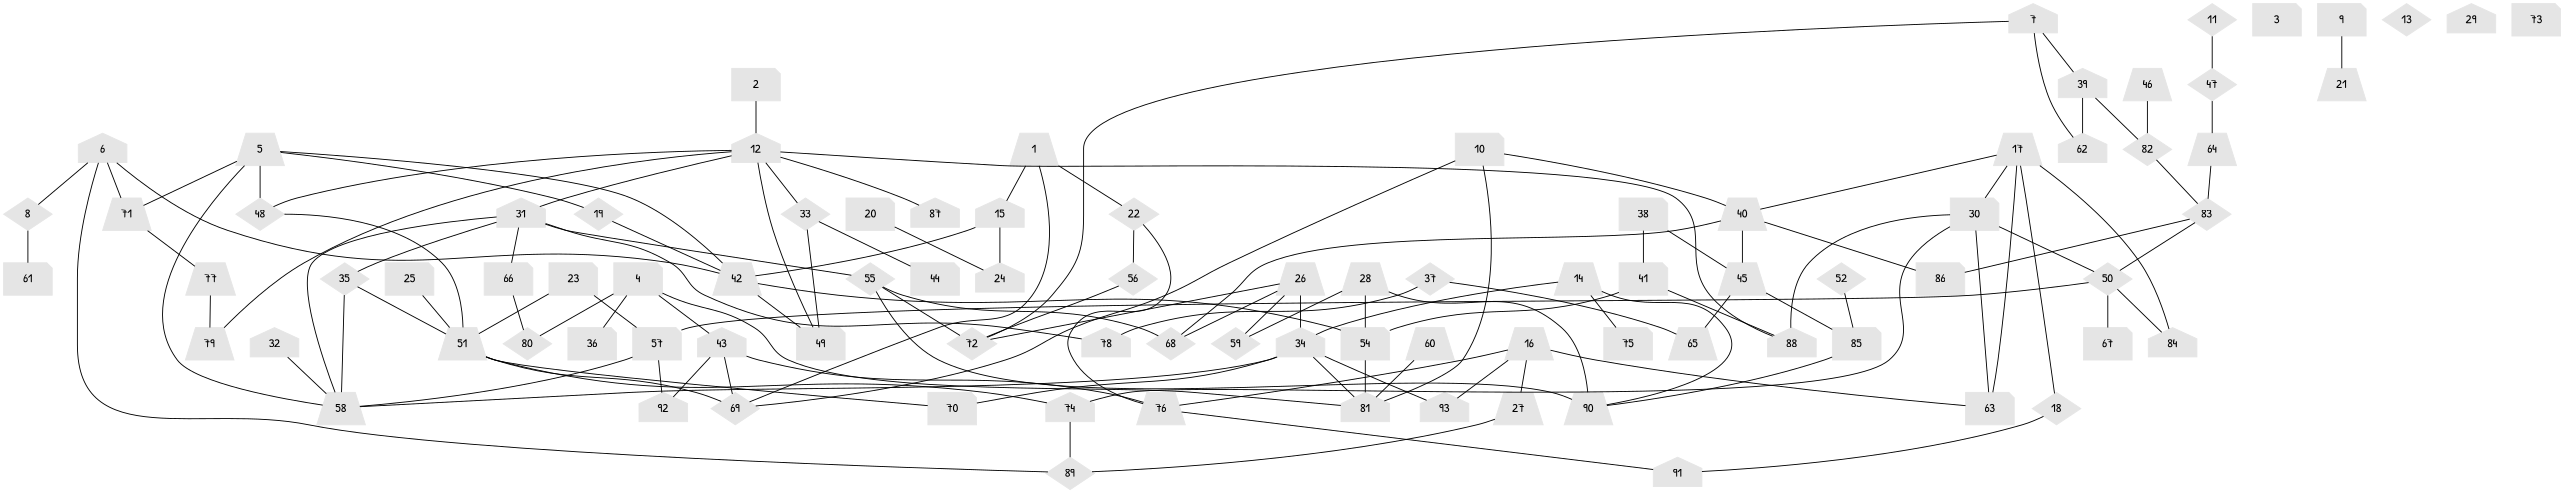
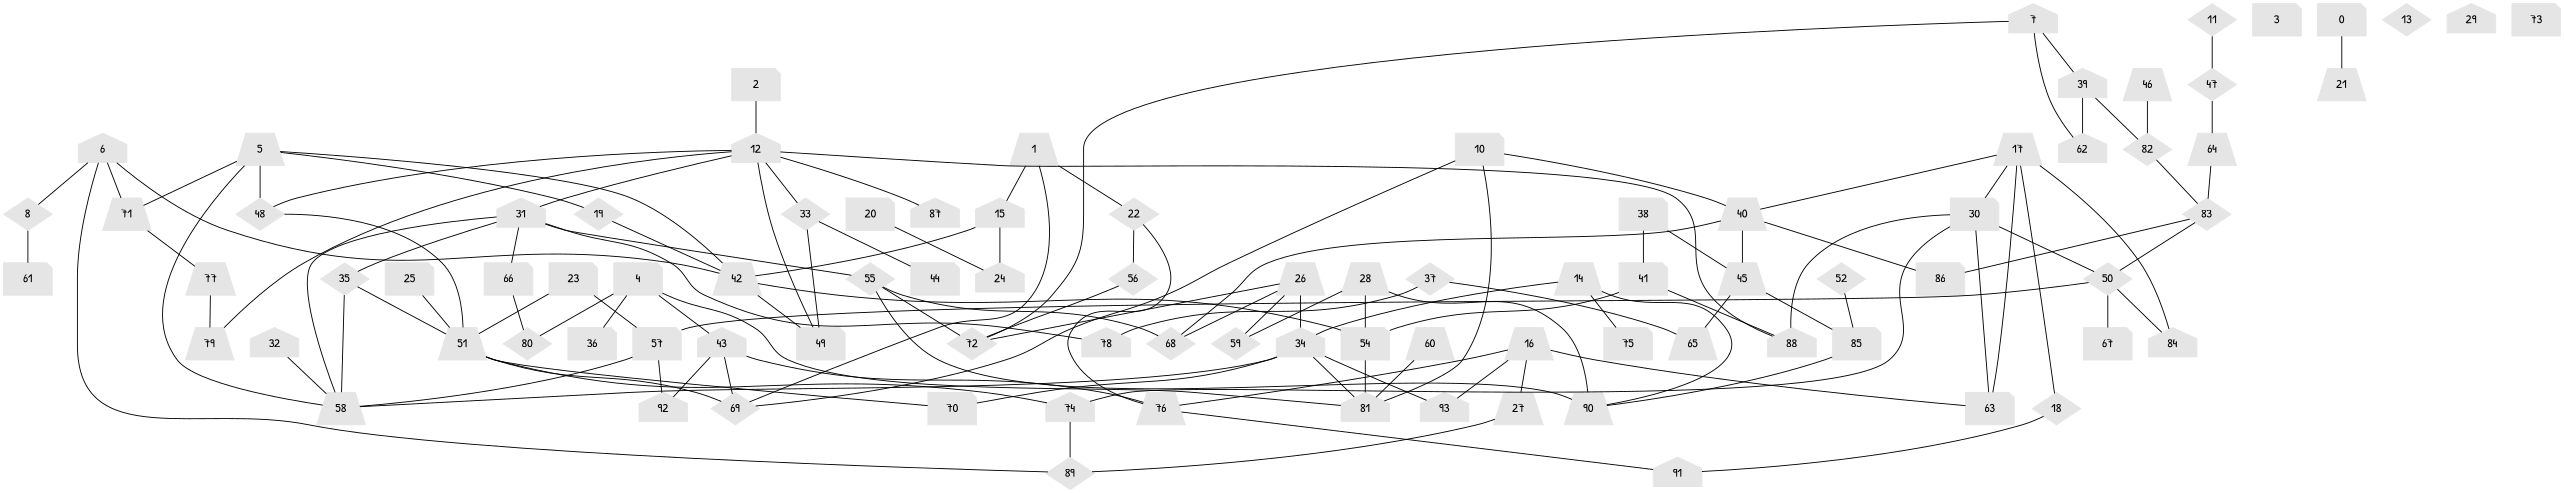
node "9": label "9" -> "0"
